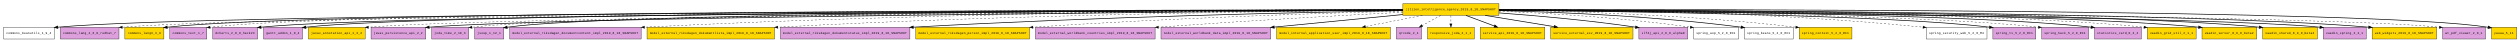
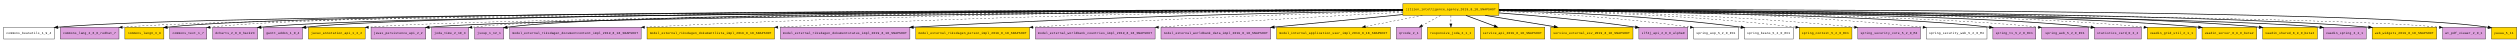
node "spring_security_core_5_2_0_M4": added
node "spring_hack_5_2_0_RC1": label "spring_hack_5_2_0_RC1" -> "spring_web_5_2_0_RC1"
